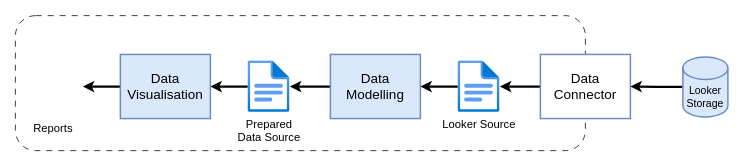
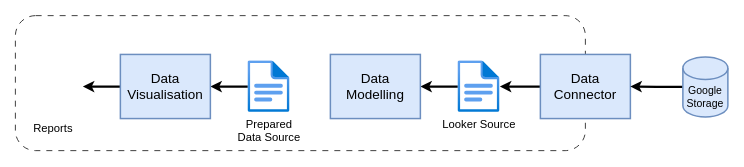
edge "Data Modelling" -> "PreparedData Source": removed
node "Data Connector": fillcolor #ffffff -> #dae8fc
node "LookerStorage": label "LookerStorage" -> "GoogleStorage"
